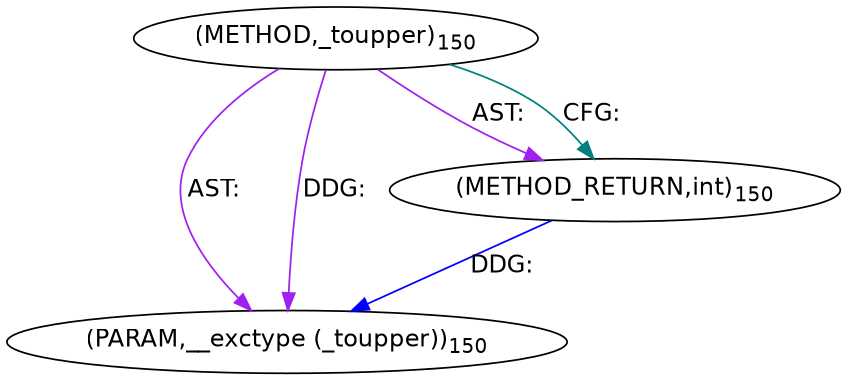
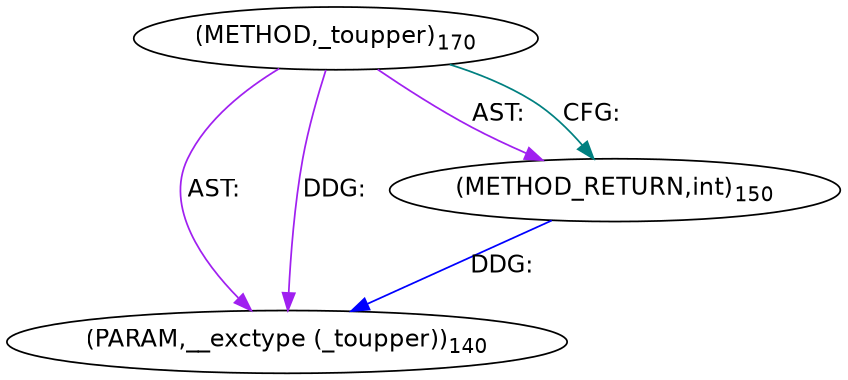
node "(METHOD,_toupper)": text "150" -> "170"
node "(PARAM,__exctype (_toupper))": text "150" -> "140"
